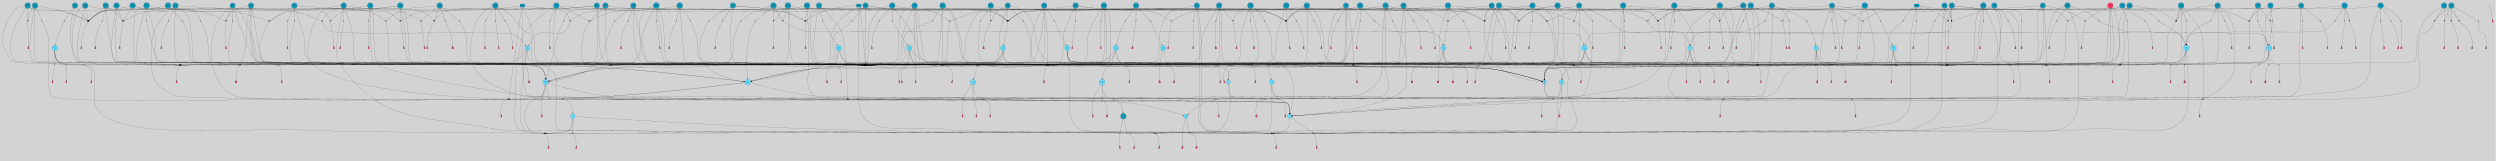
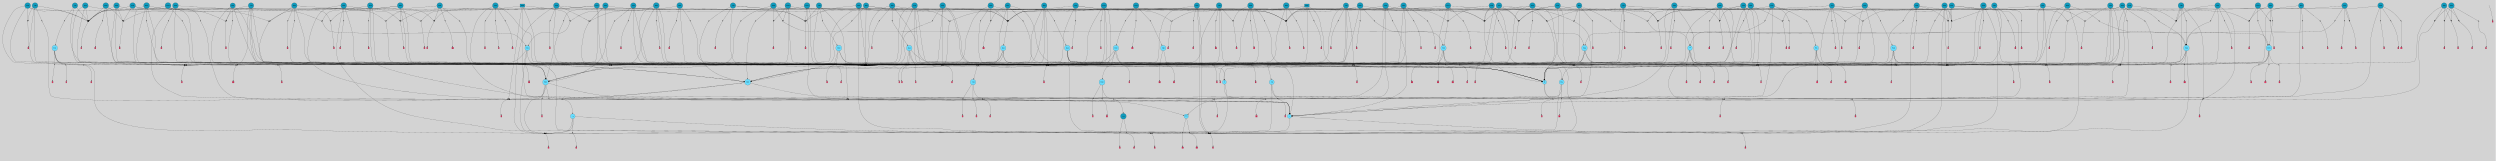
node "T440": shape box -> circle
node "T597": shape circle -> box
node "T426": shape box -> circle
node "T274": fillcolor #ff3366 -> #1199bb
